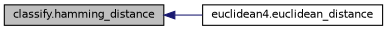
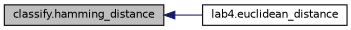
node "euclidean4.euclidean_distance": label "euclidean4.euclidean_distance" -> "lab4.euclidean_distance"
